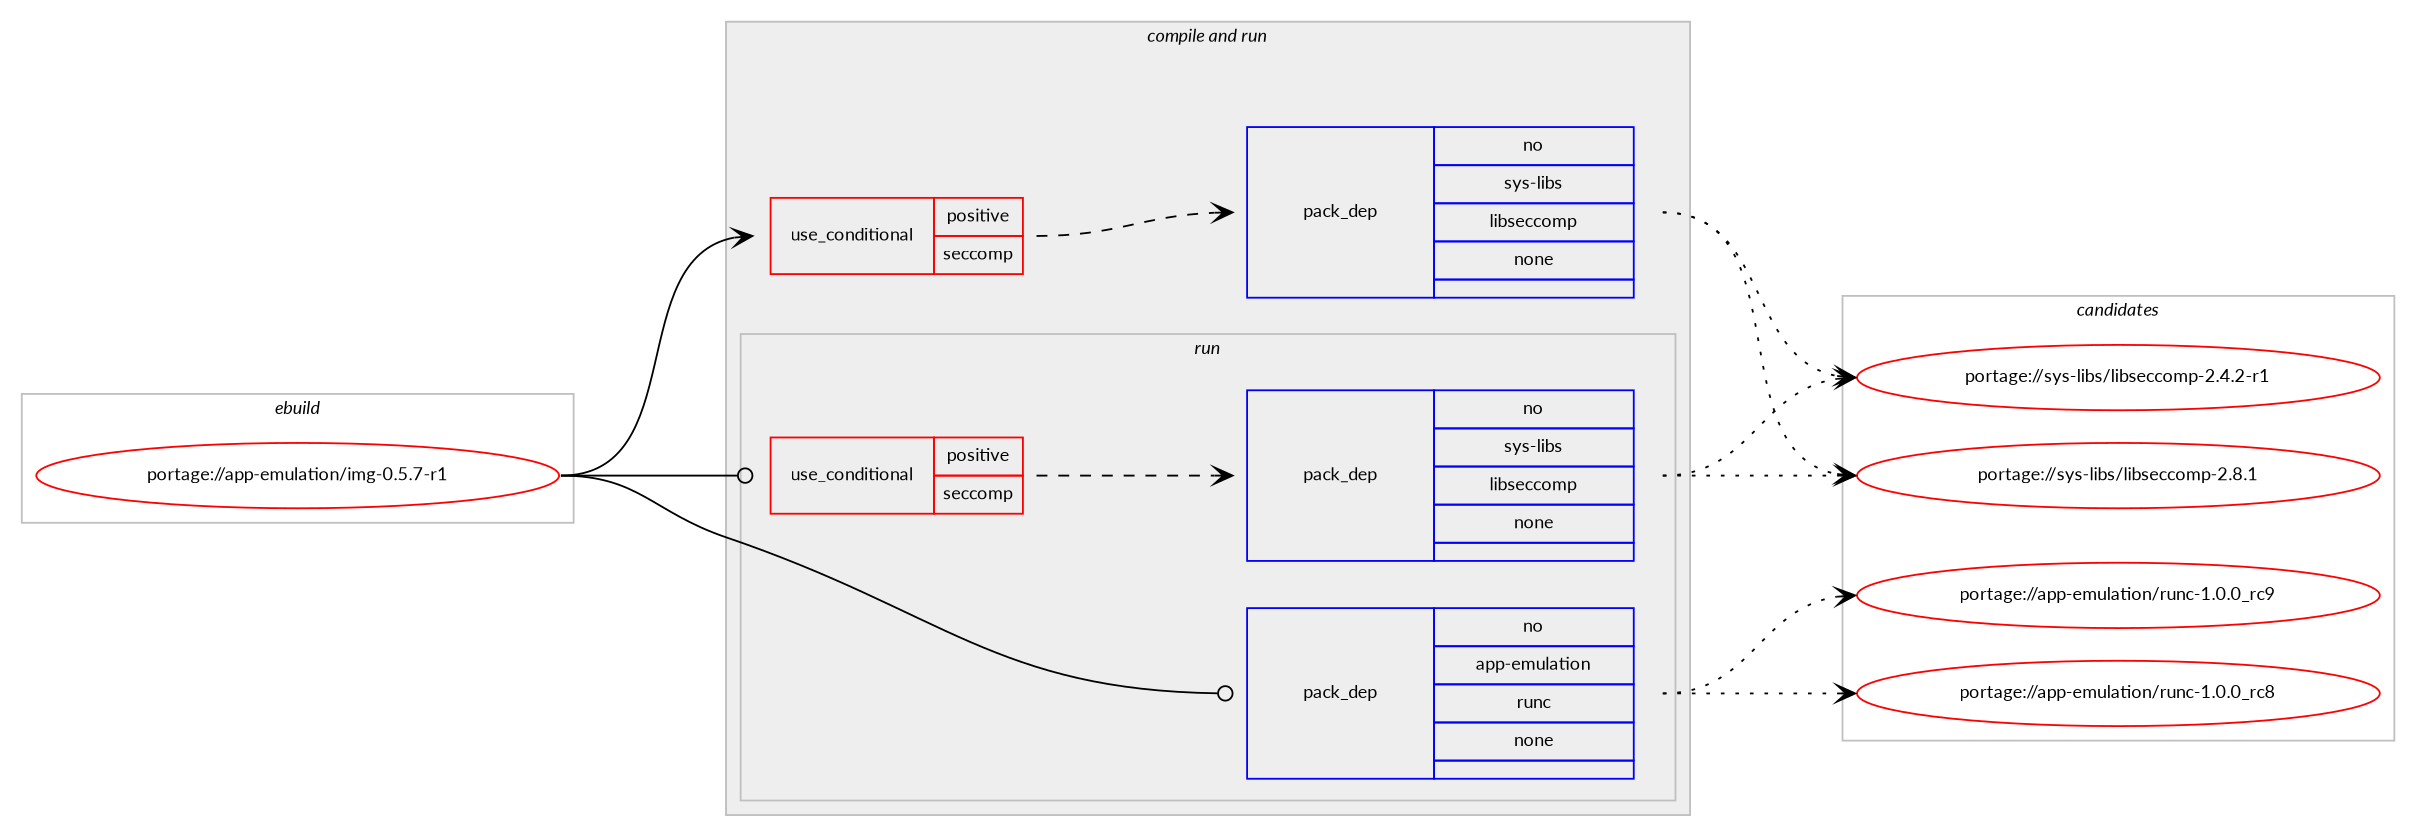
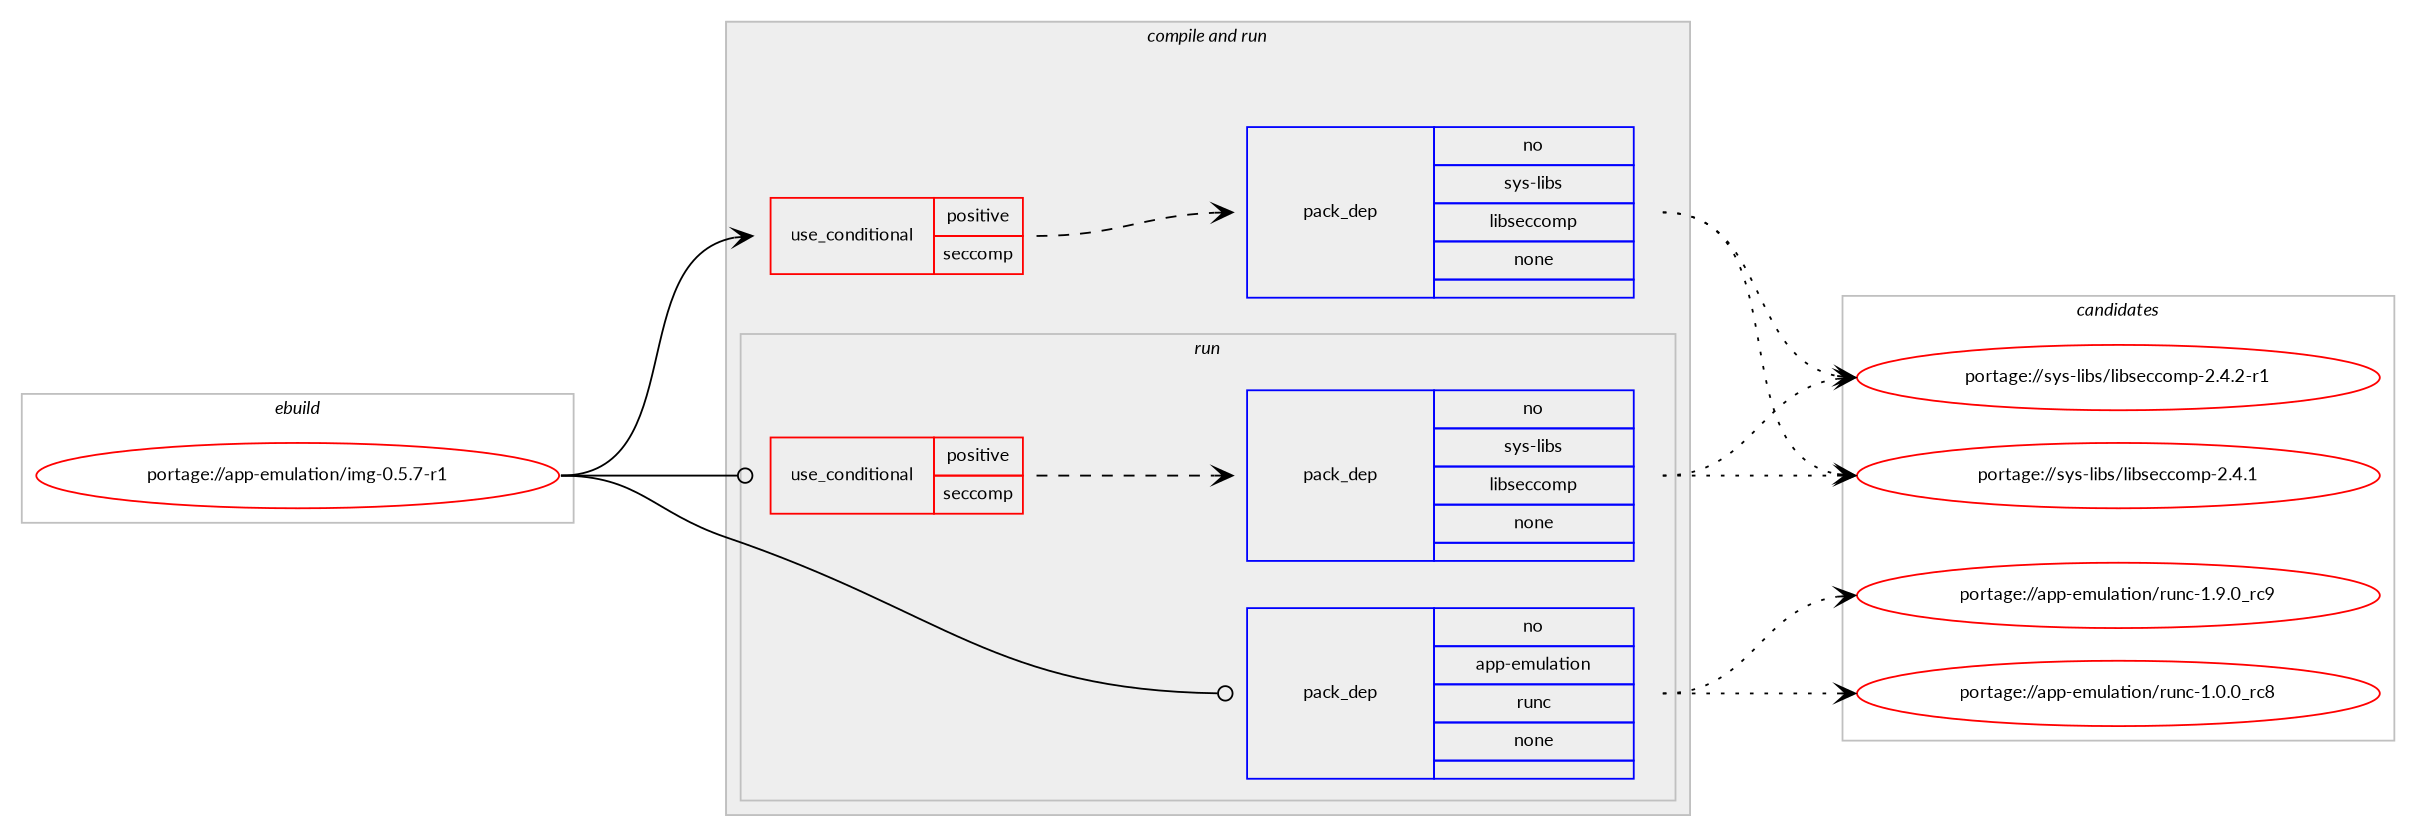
node "portage://sys-libs/libseccomp-2.8.1": label "portage://sys-libs/libseccomp-2.8.1" -> "portage://sys-libs/libseccomp-2.4.1"
node "portage://app-emulation/runc-1.0.0_rc9": label "portage://app-emulation/runc-1.0.0_rc9" -> "portage://app-emulation/runc-1.9.0_rc9"
